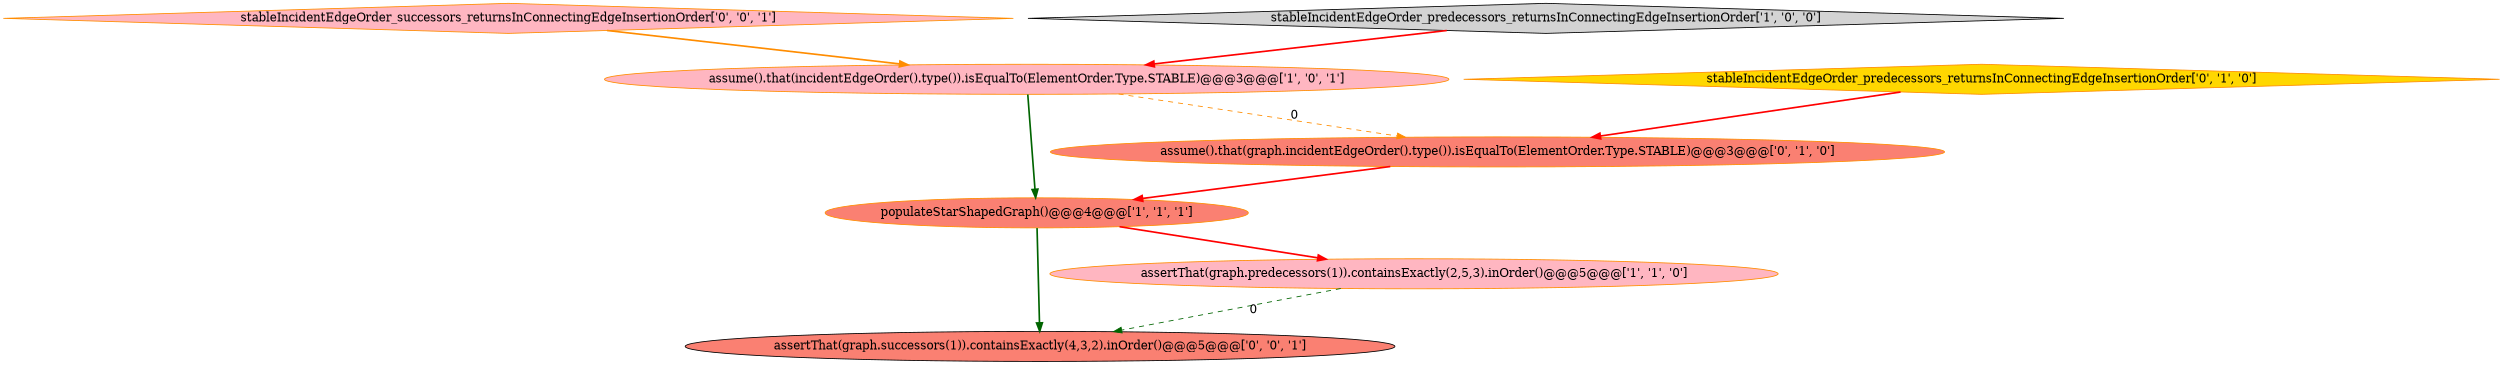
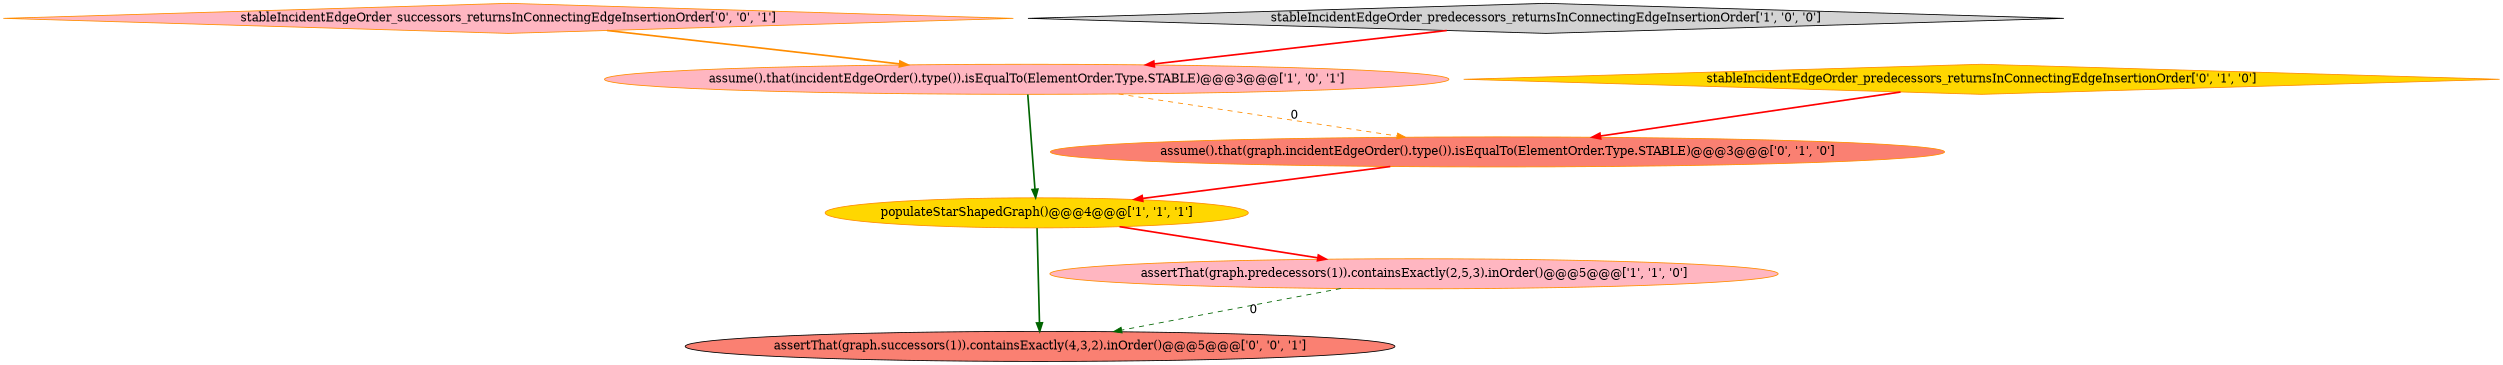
node "populateStarShapedGraph()@@@4@@@['1', '1', '1']": fillcolor salmon -> gold
